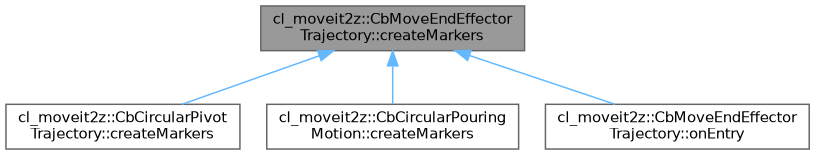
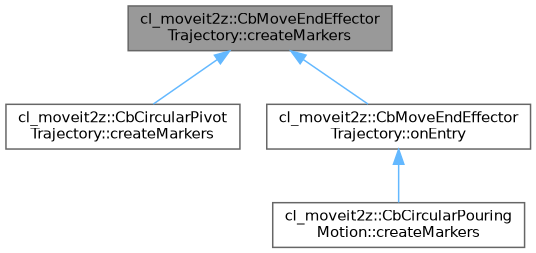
edge "cl_moveit2z::CbCircularPouring Motion::createMarkers" -> "cl_moveit2z::CbMoveEndEffector Trajectory::createMarkers": now "cl_moveit2z::CbCircularPouring Motion::createMarkers" -> "cl_moveit2z::CbMoveEndEffector Trajectory::onEntry"
